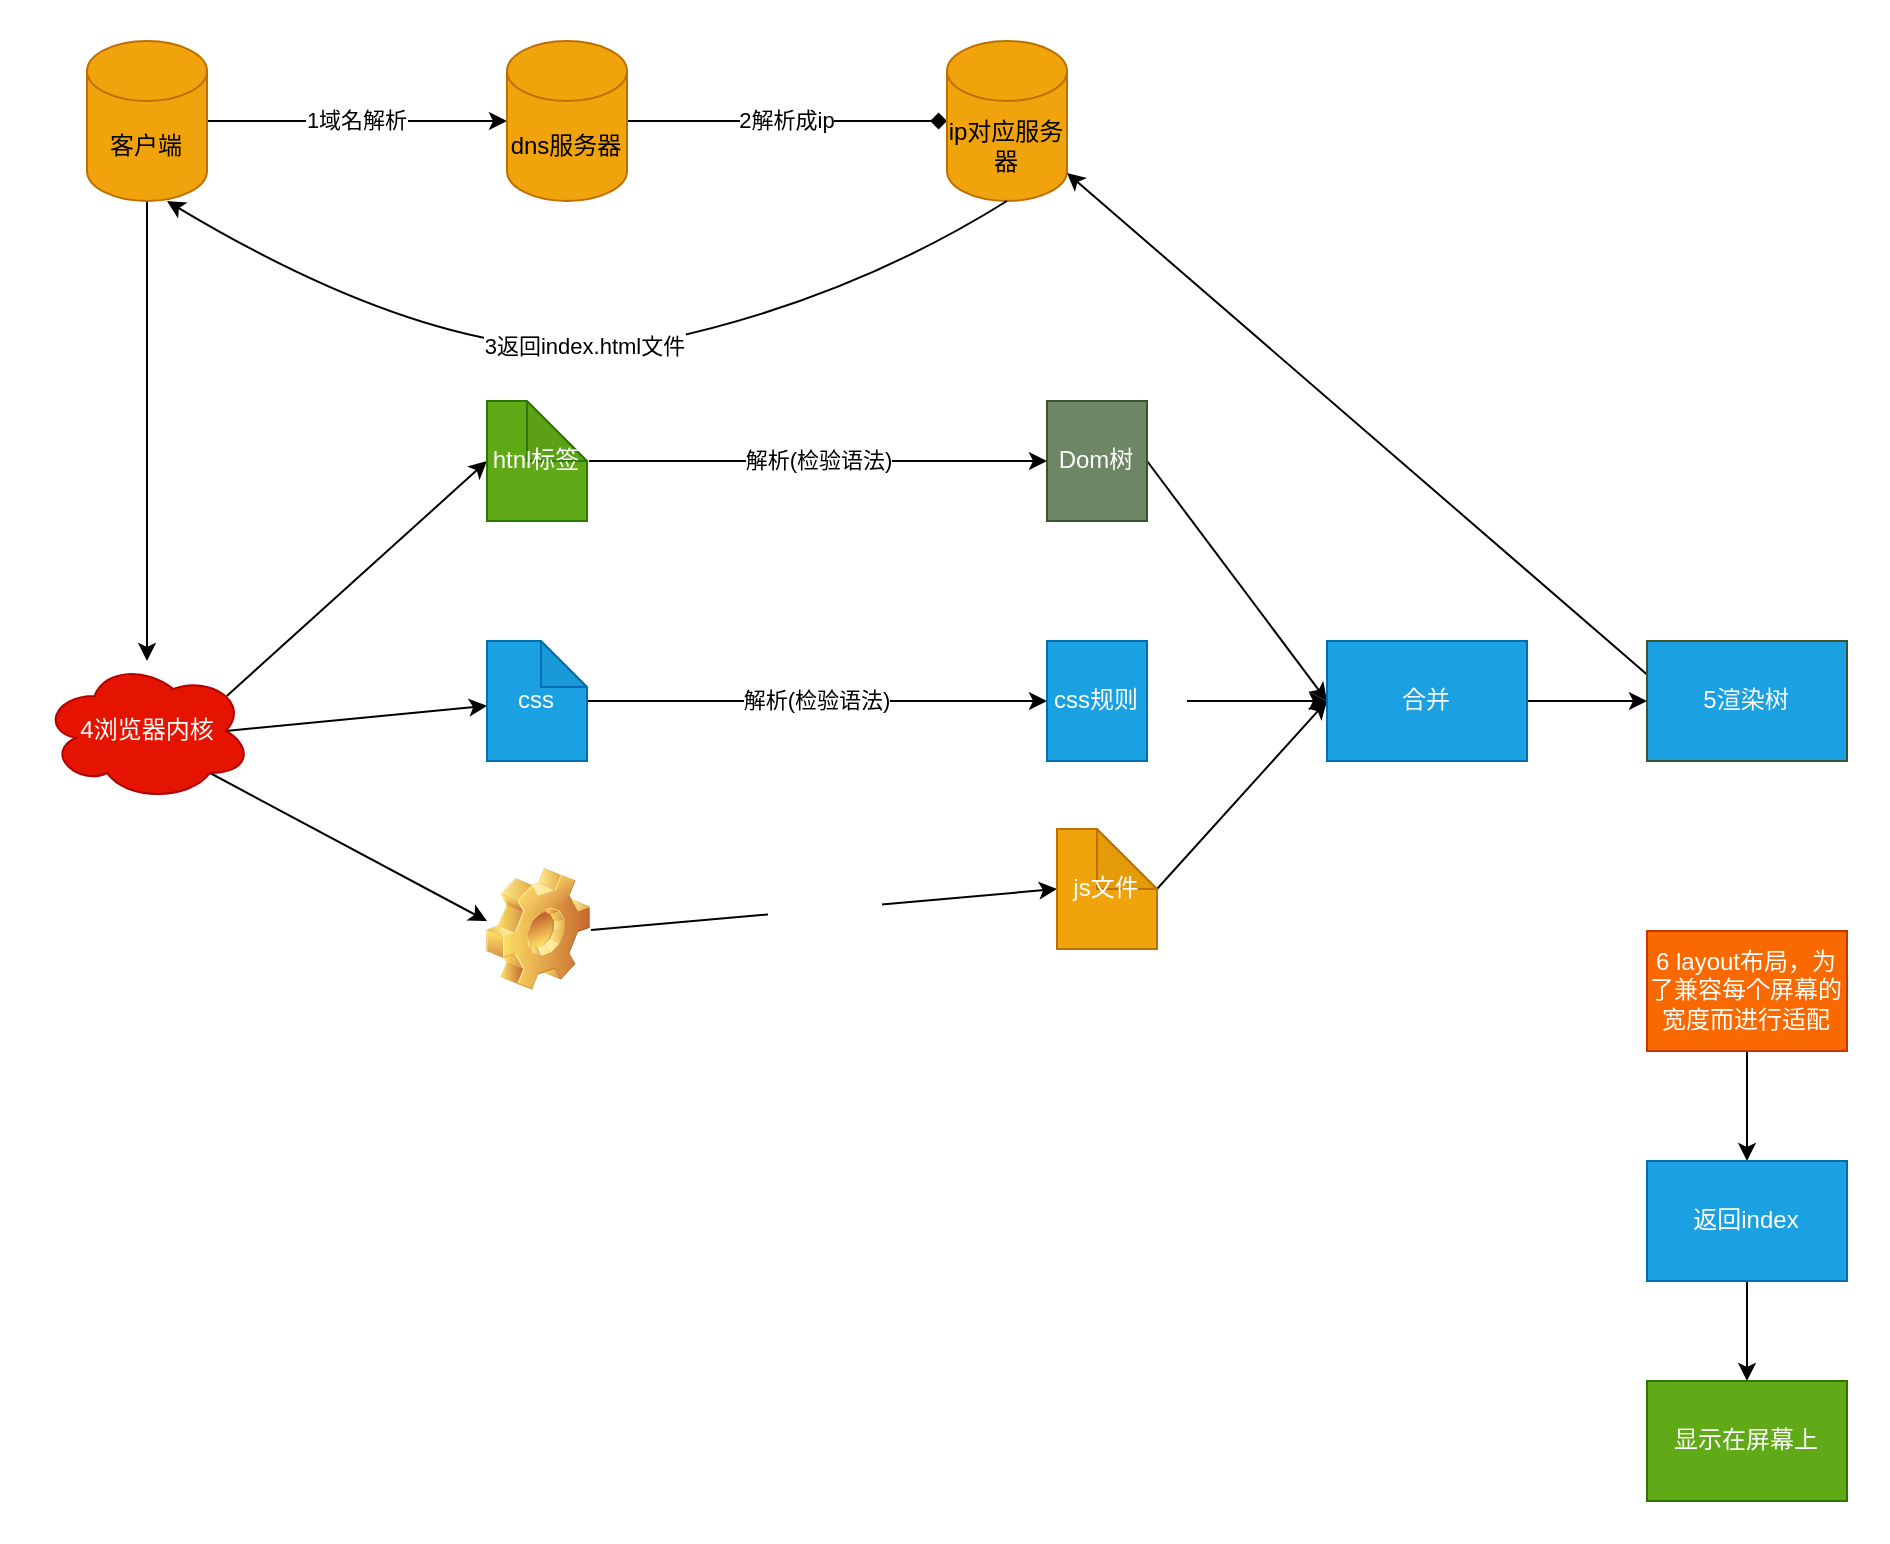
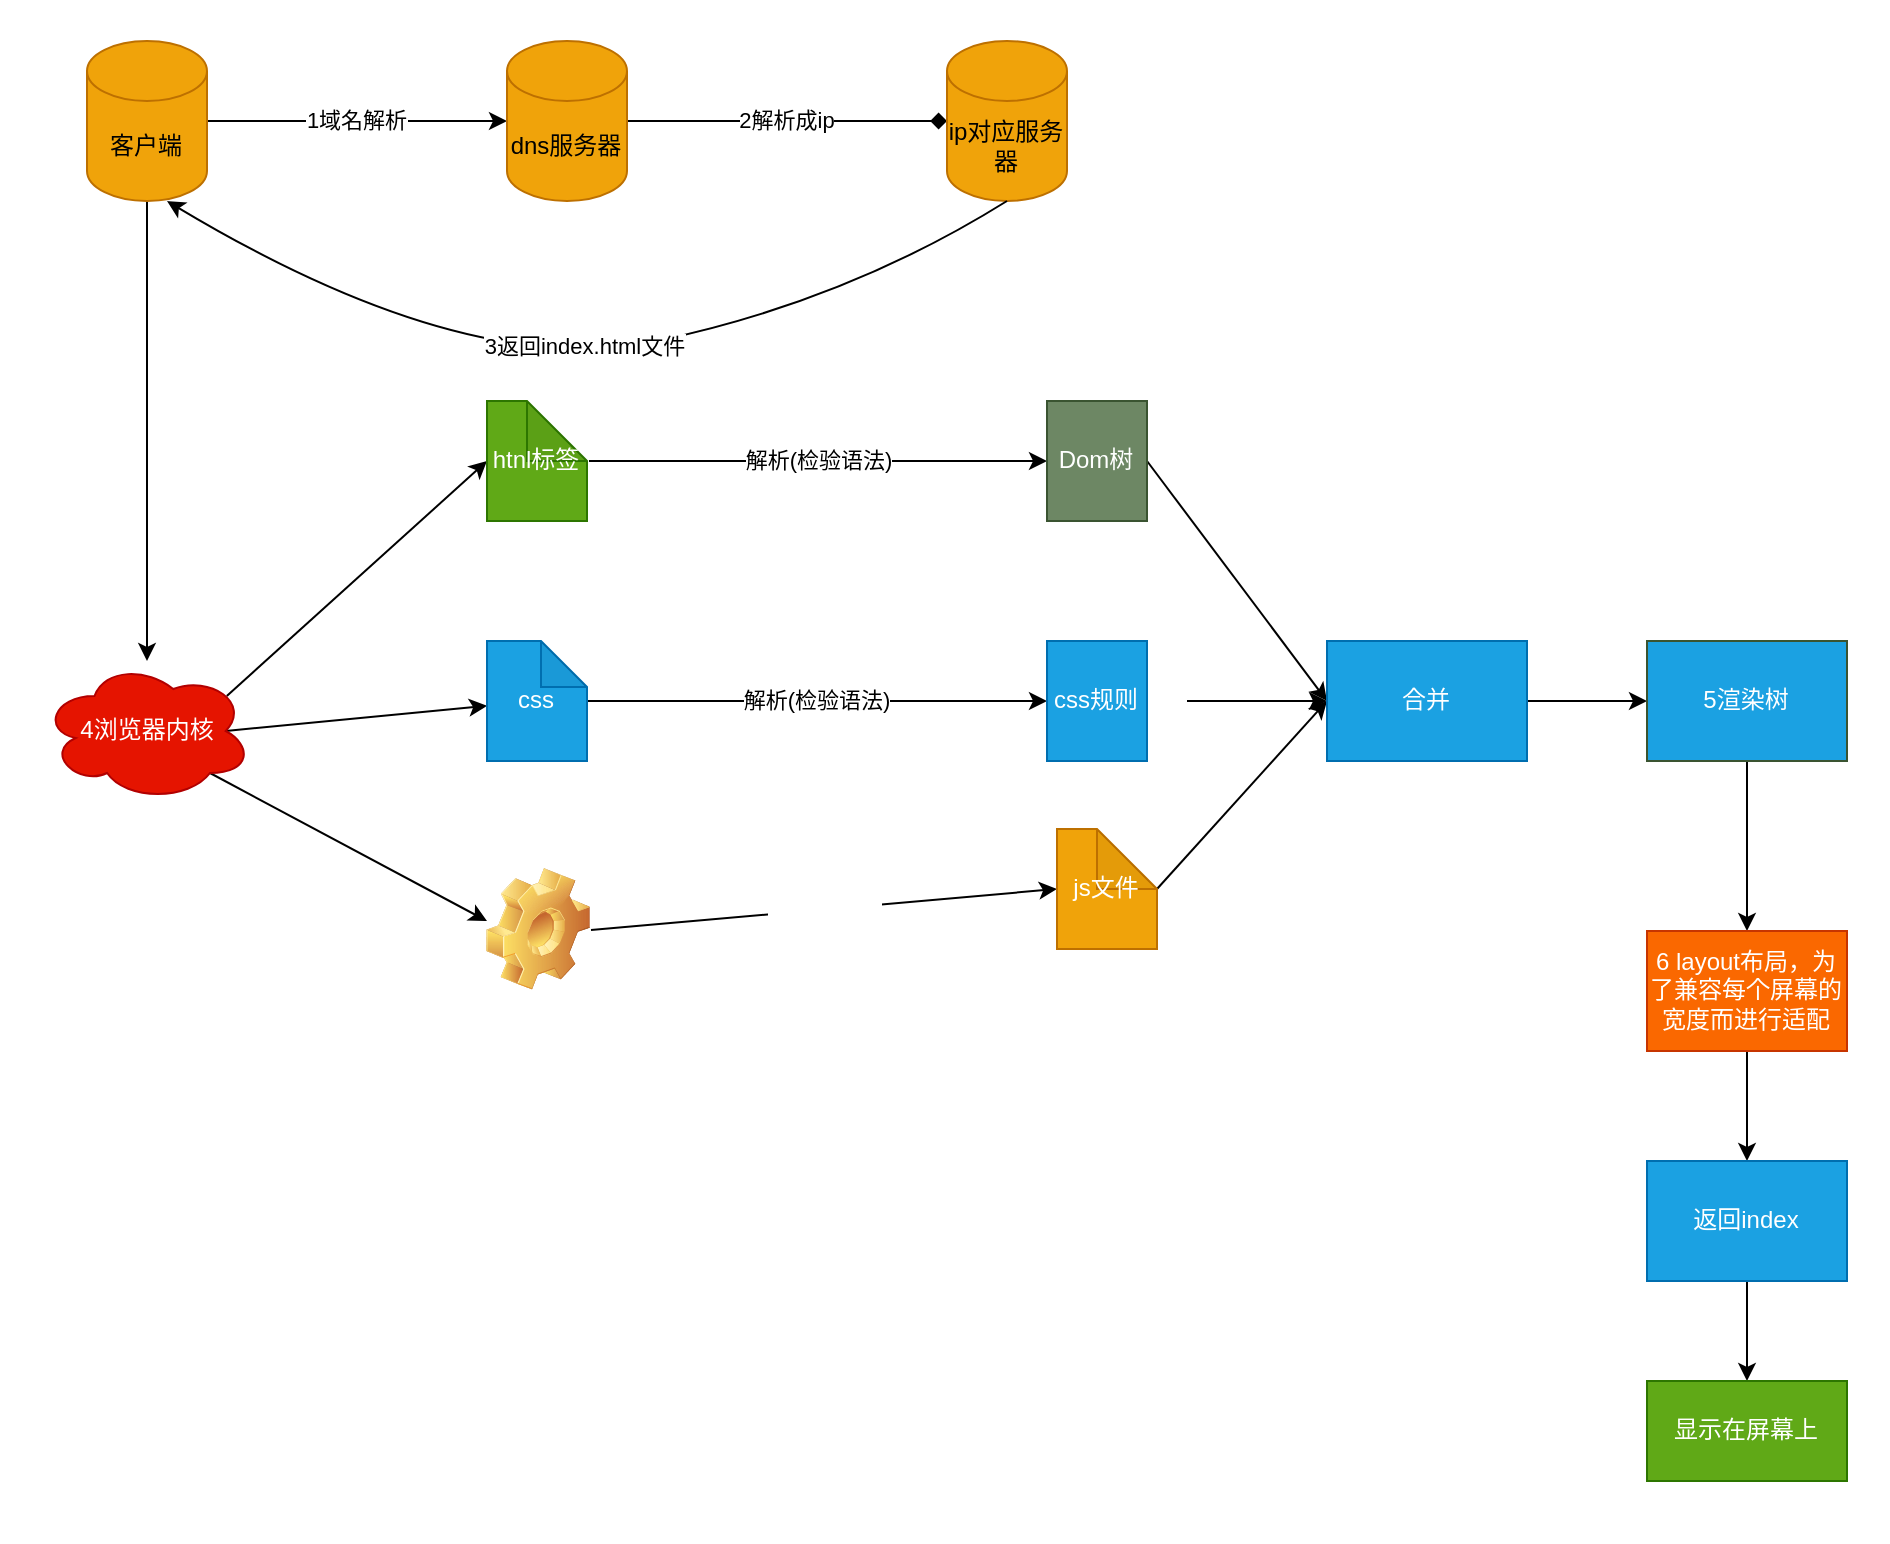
edge "5渲染树" -> "ip对应服务器": now "5渲染树" -> "6 layout布局，为了兼容每个屏幕的宽度而进行适配"
node "显示在屏幕上": size 200x120 -> 200x100
